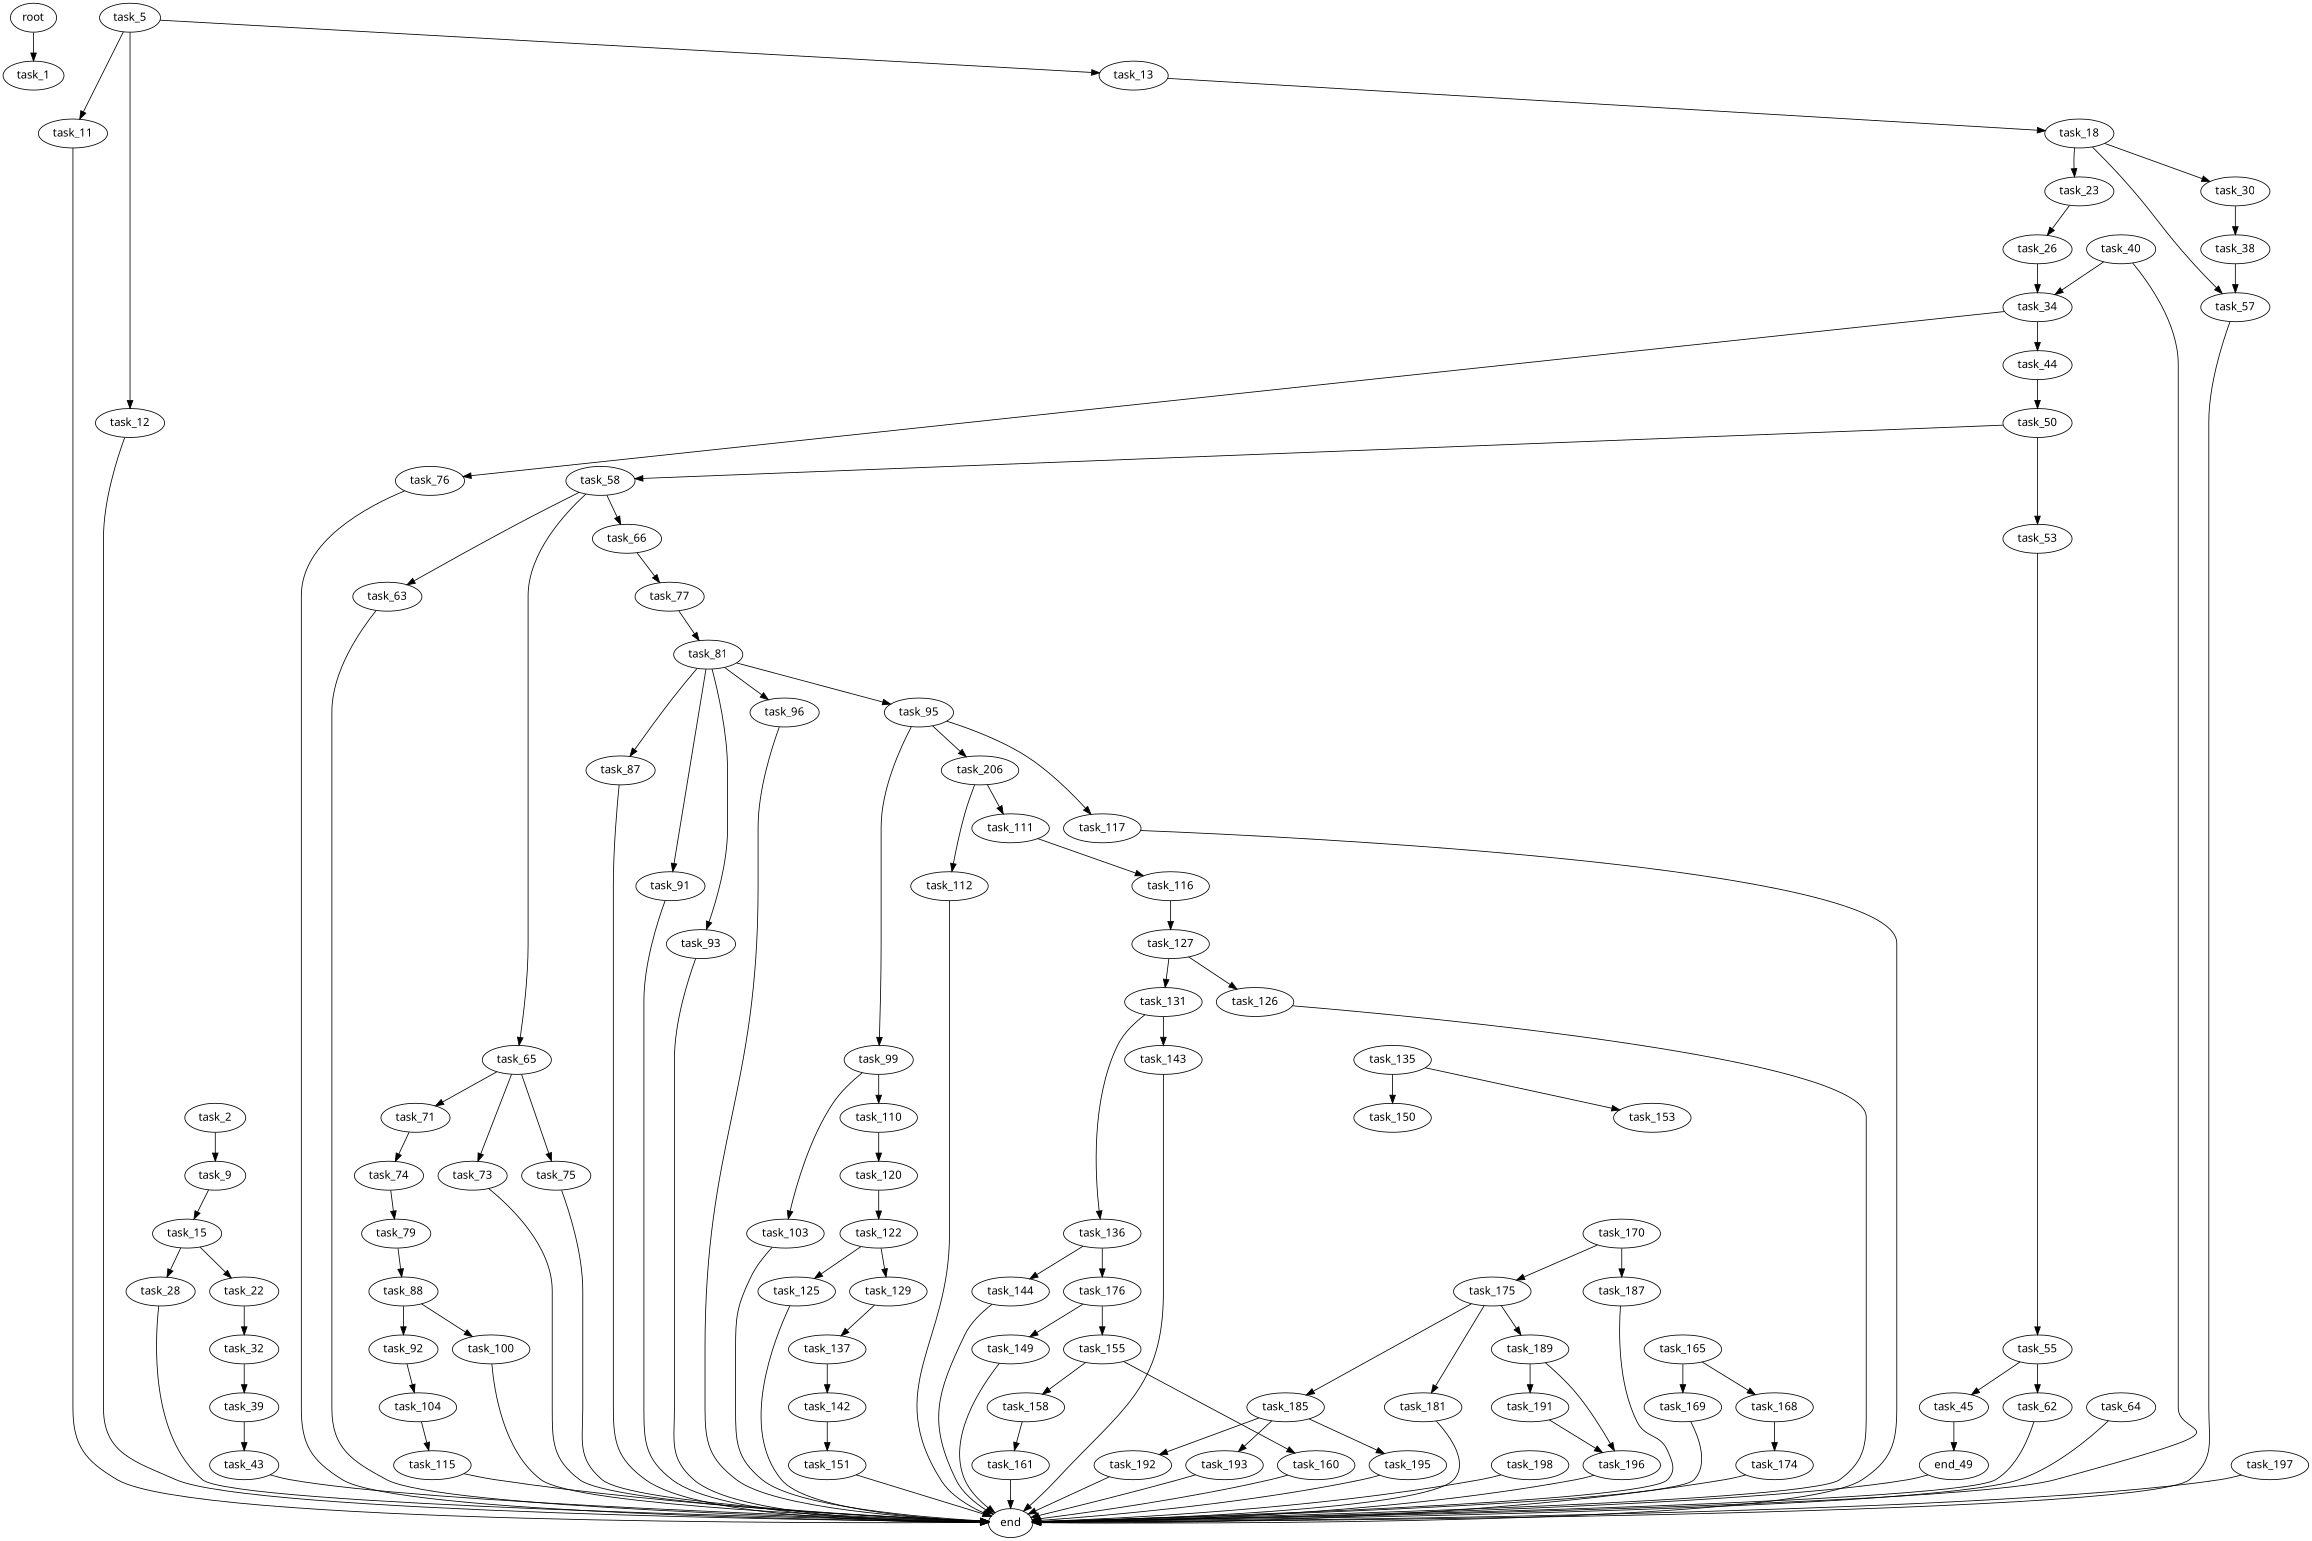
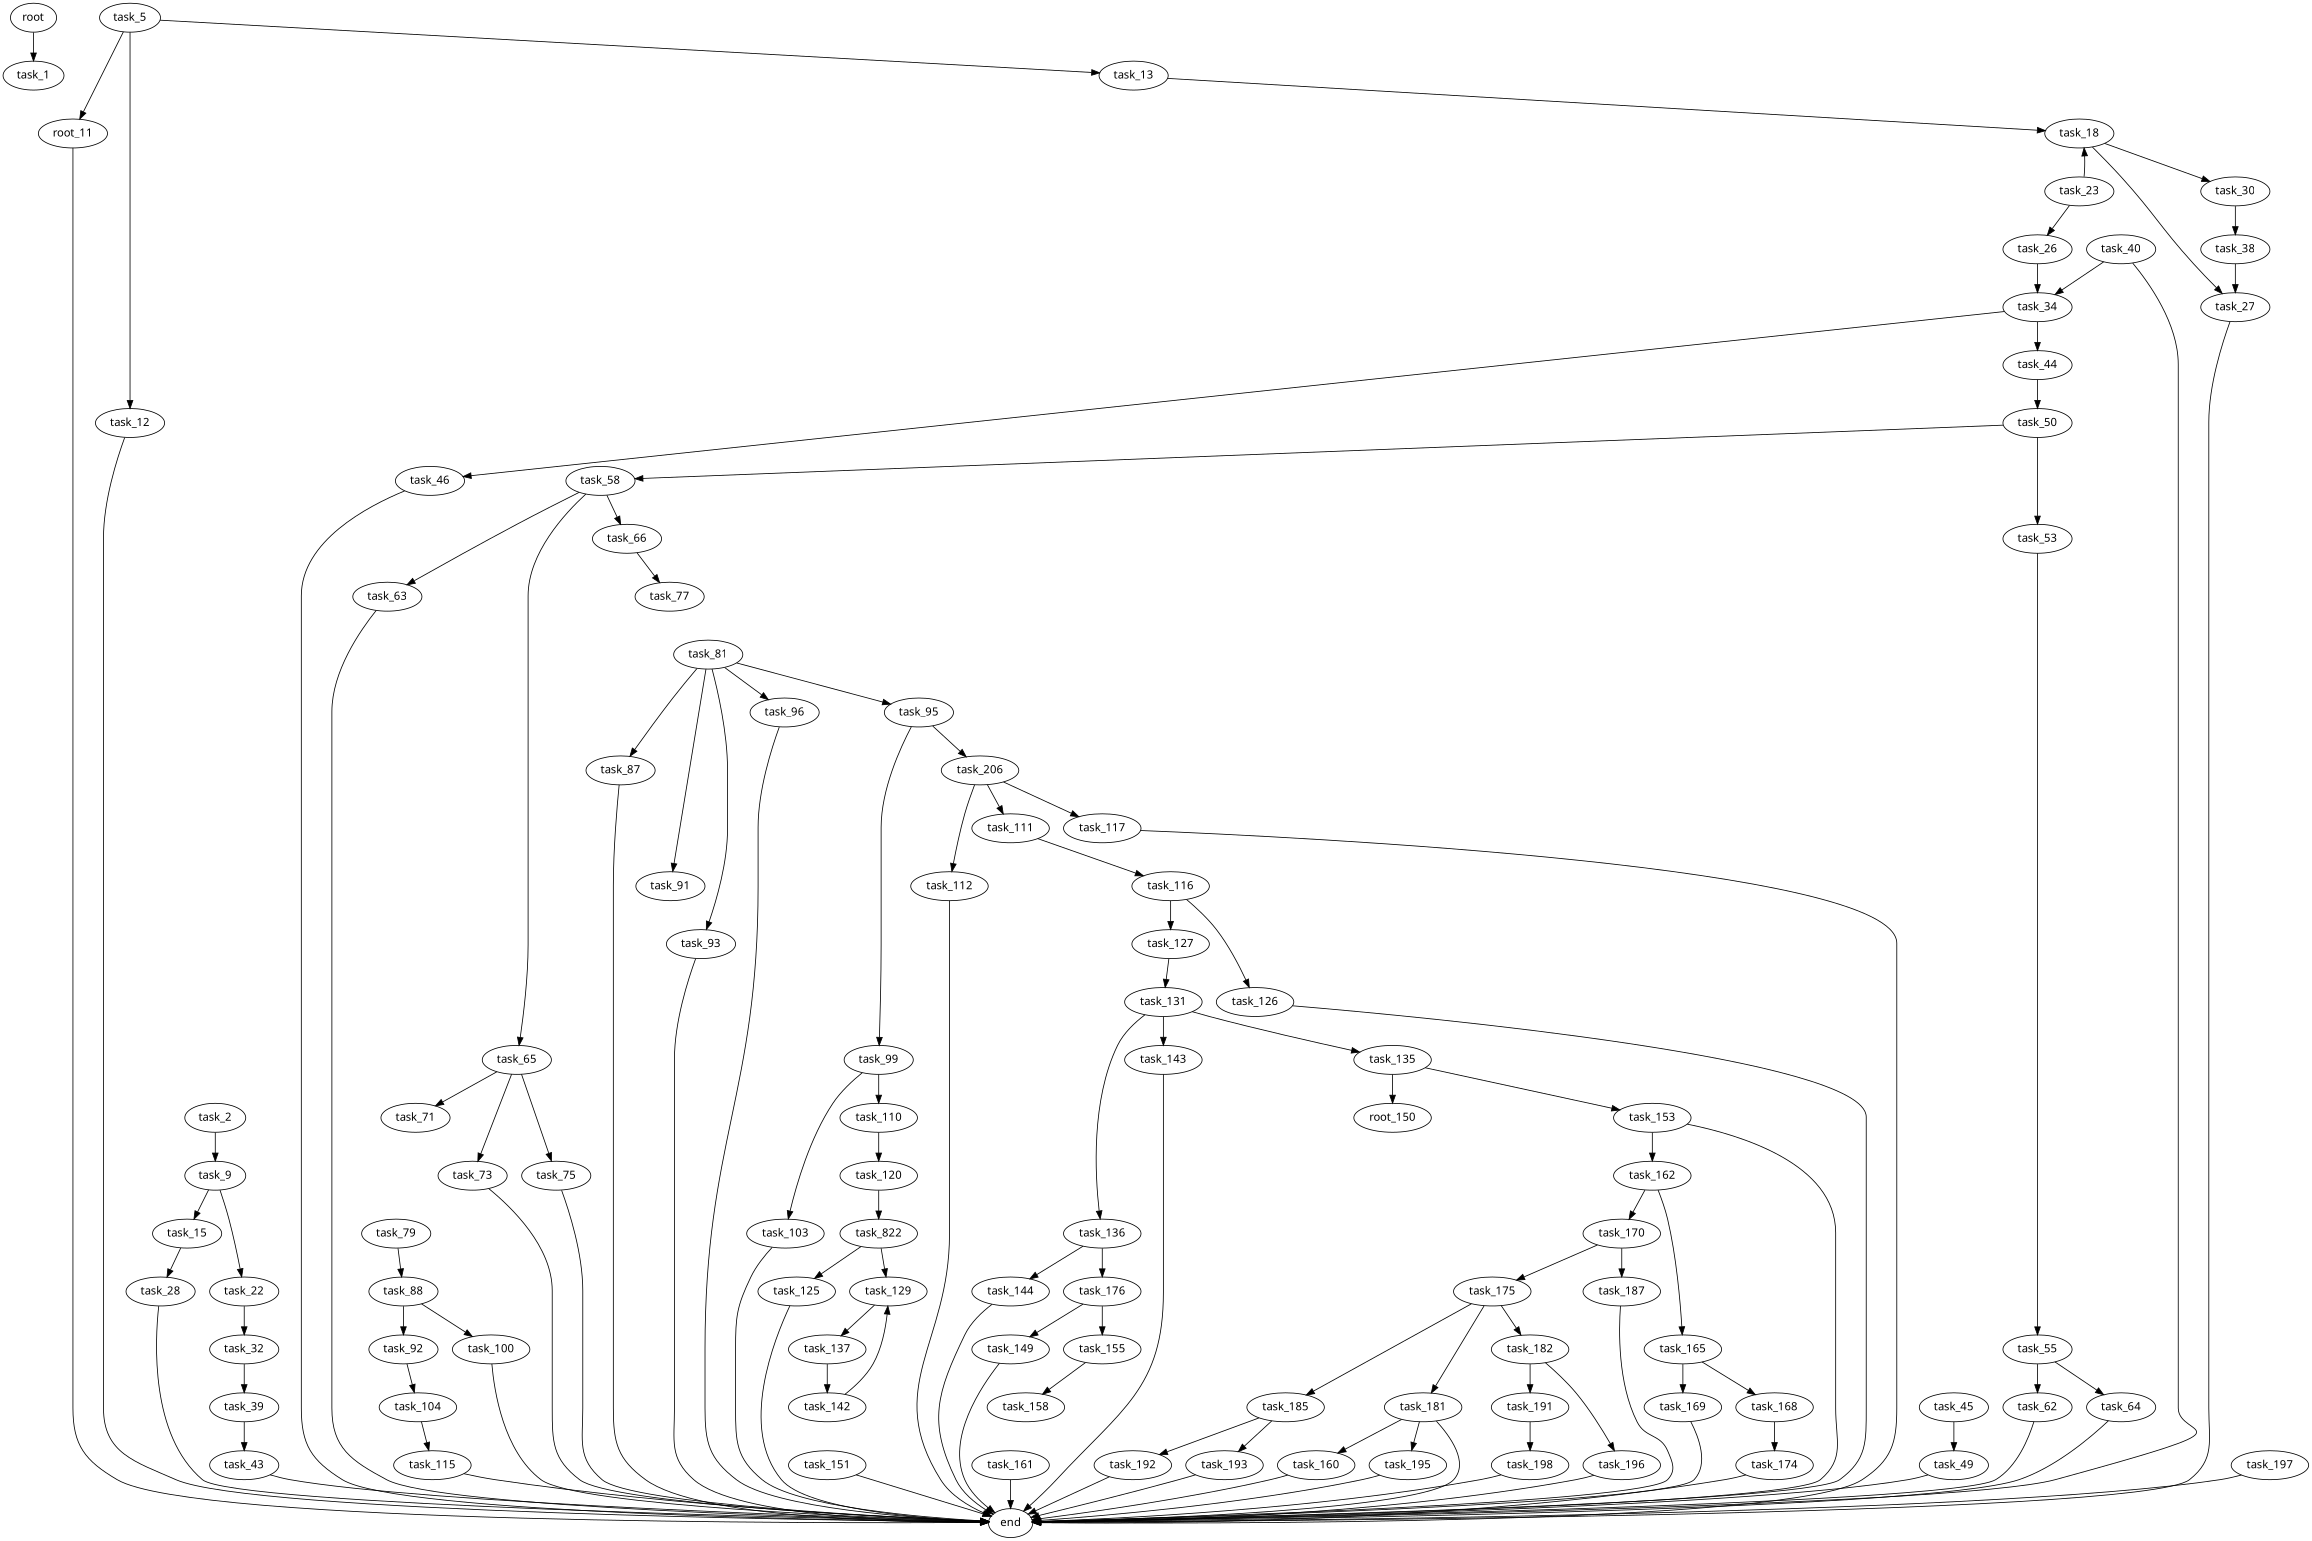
node "task_11": label "task_11" -> "root_11"
edge "task_18" -> "task_23": reversed
node "task_57": label "task_57" -> "task_27"
node "task_76": label "task_76" -> "task_46"
edge "task_77" -> "task_81": removed
edge "task_95" -> "task_117": now "task_206" -> "task_117"
edge "task_127" -> "task_126": now "task_116" -> "task_126"
edge "task_131" -> "task_135": added
node "task_150": label "task_150" -> "root_150"
node "task_74": removed
node "task_162": added
node "task_122": label "task_122" -> "task_822"
edge "task_15" -> "task_22": now "task_9" -> "task_22"
node "task_189": label "task_189" -> "task_182"
edge "task_91" -> "end": now "task_153" -> "end"
edge "task_55" -> "task_45": now "task_55" -> "task_64"
edge "task_155" -> "task_160": now "task_181" -> "task_160"
edge "task_142" -> "task_151": now "task_142" -> "task_129"
edge "task_158" -> "task_161": removed
edge "task_191" -> "task_196": now "task_191" -> "task_198"
edge "task_185" -> "task_195": now "task_181" -> "task_195"
node "end_49": label "end_49" -> "task_49"
